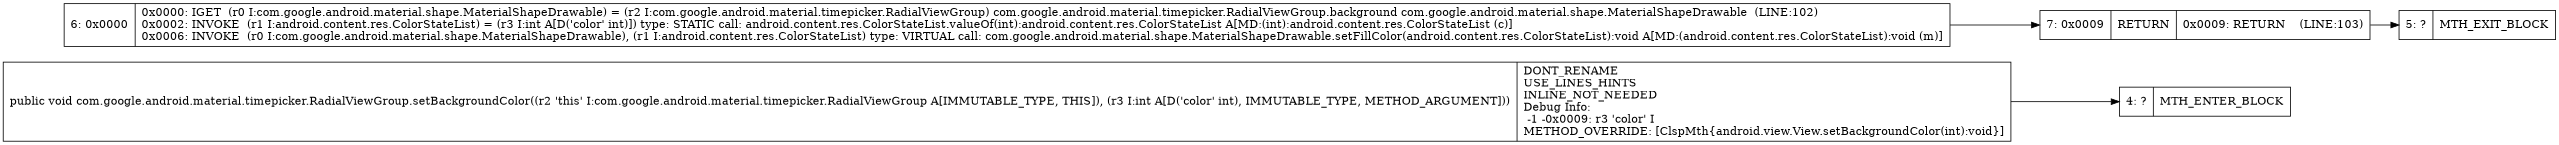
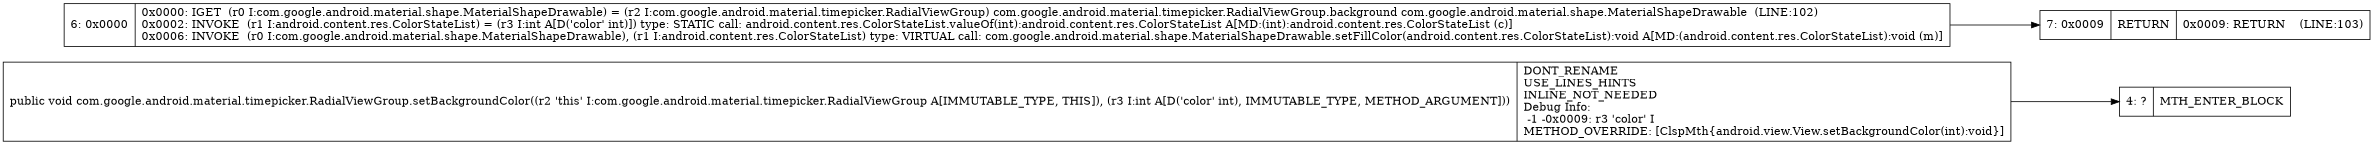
node "5: ?": removed
